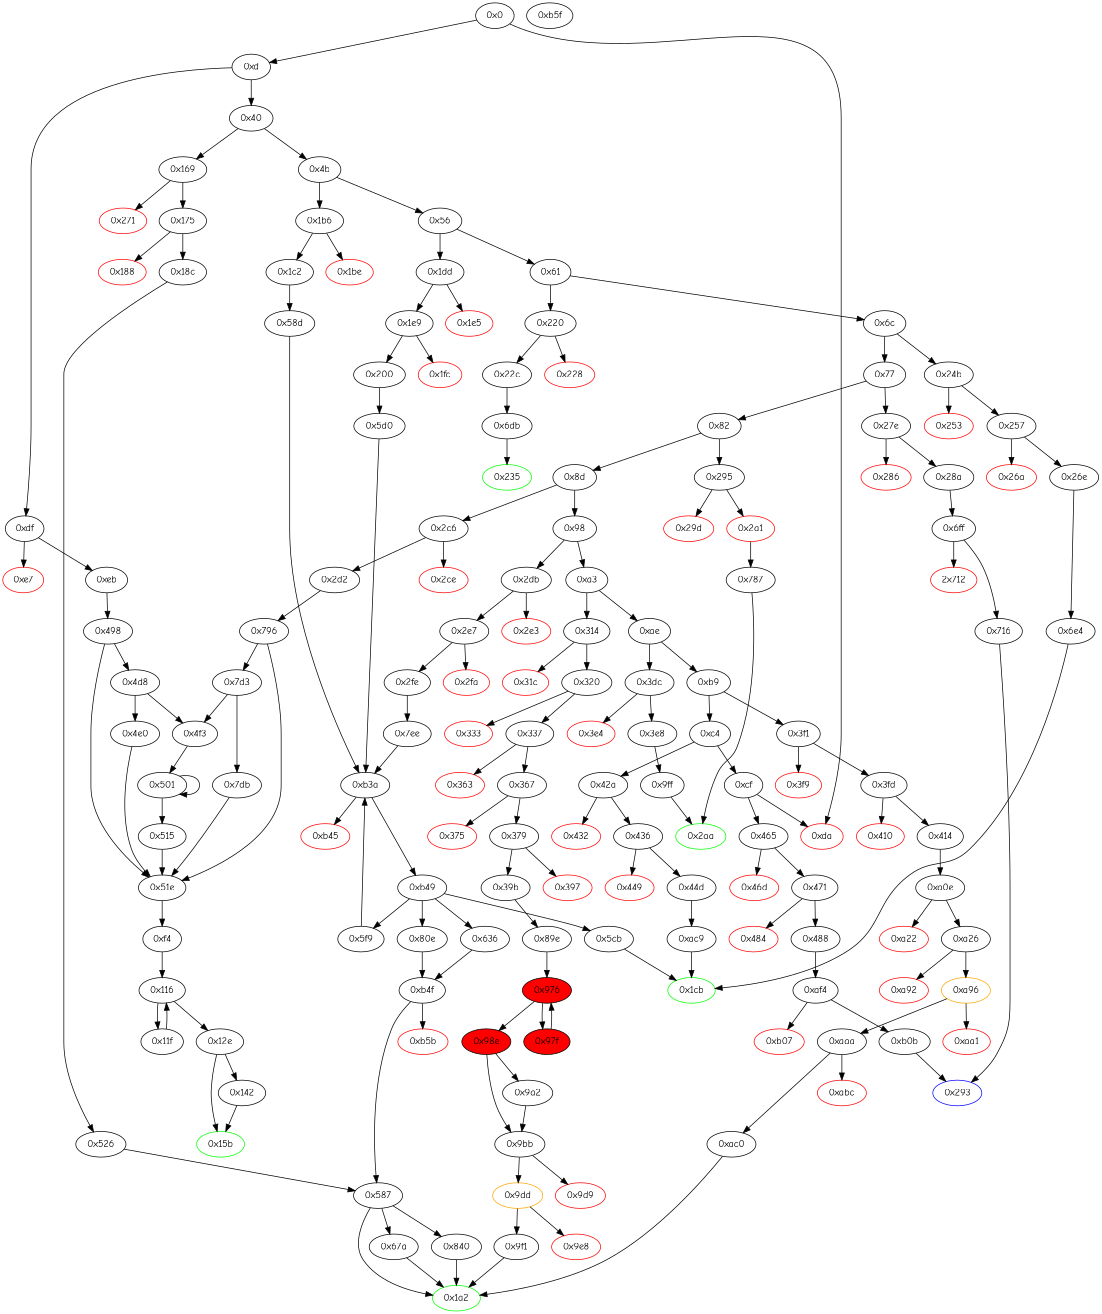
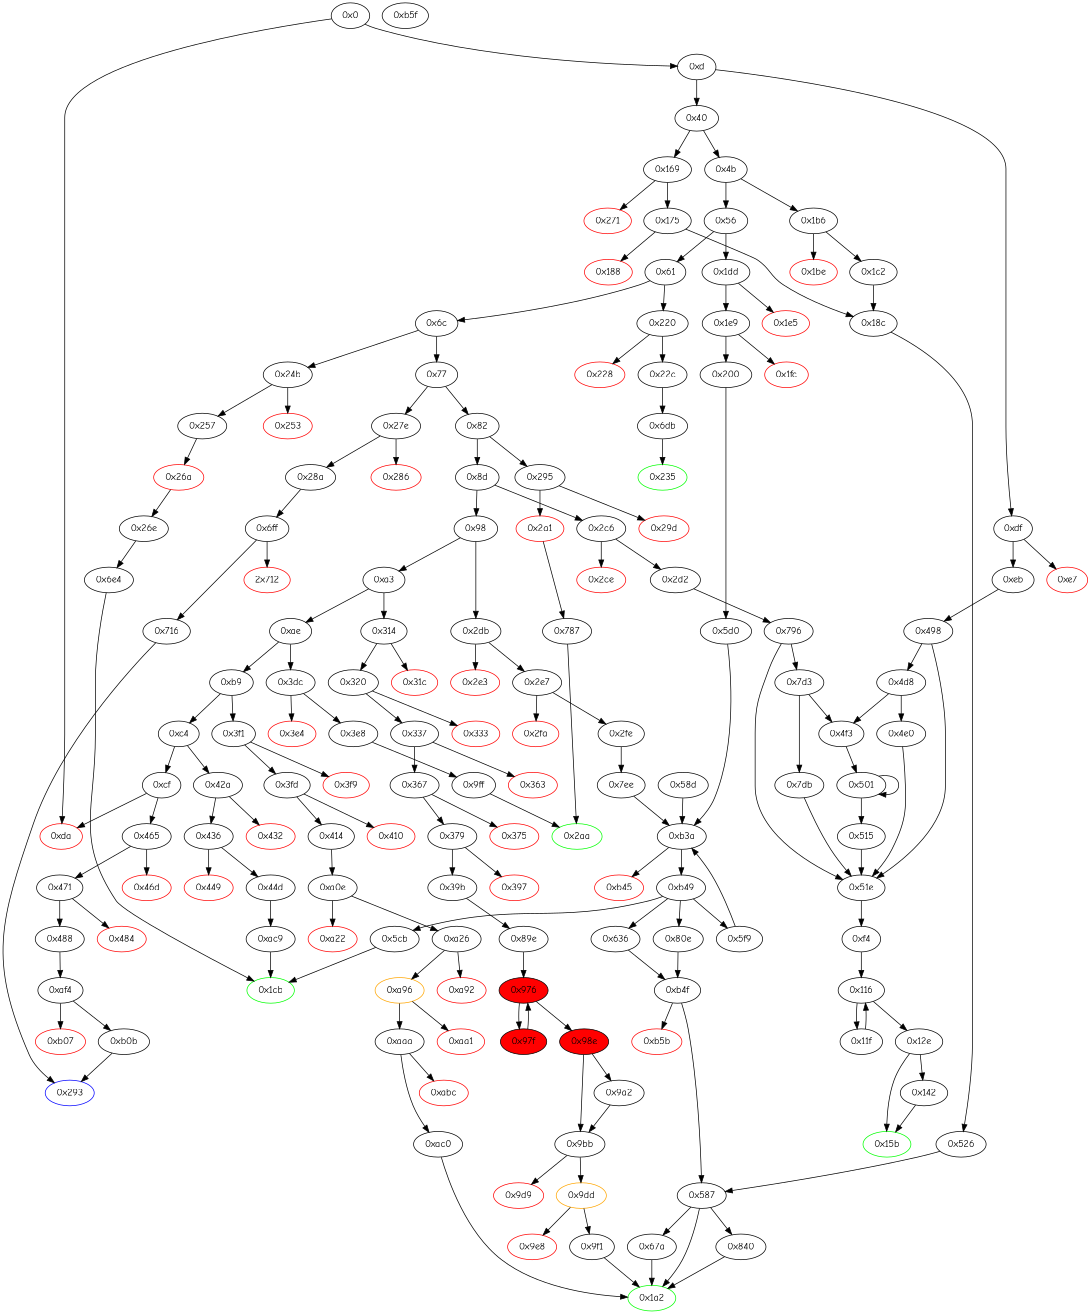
edge "0x1c2" -> "0x58d": now "0x1c2" -> "0x18c"
edge "0x257" -> "0x26e": now "0x26a" -> "0x26e"
